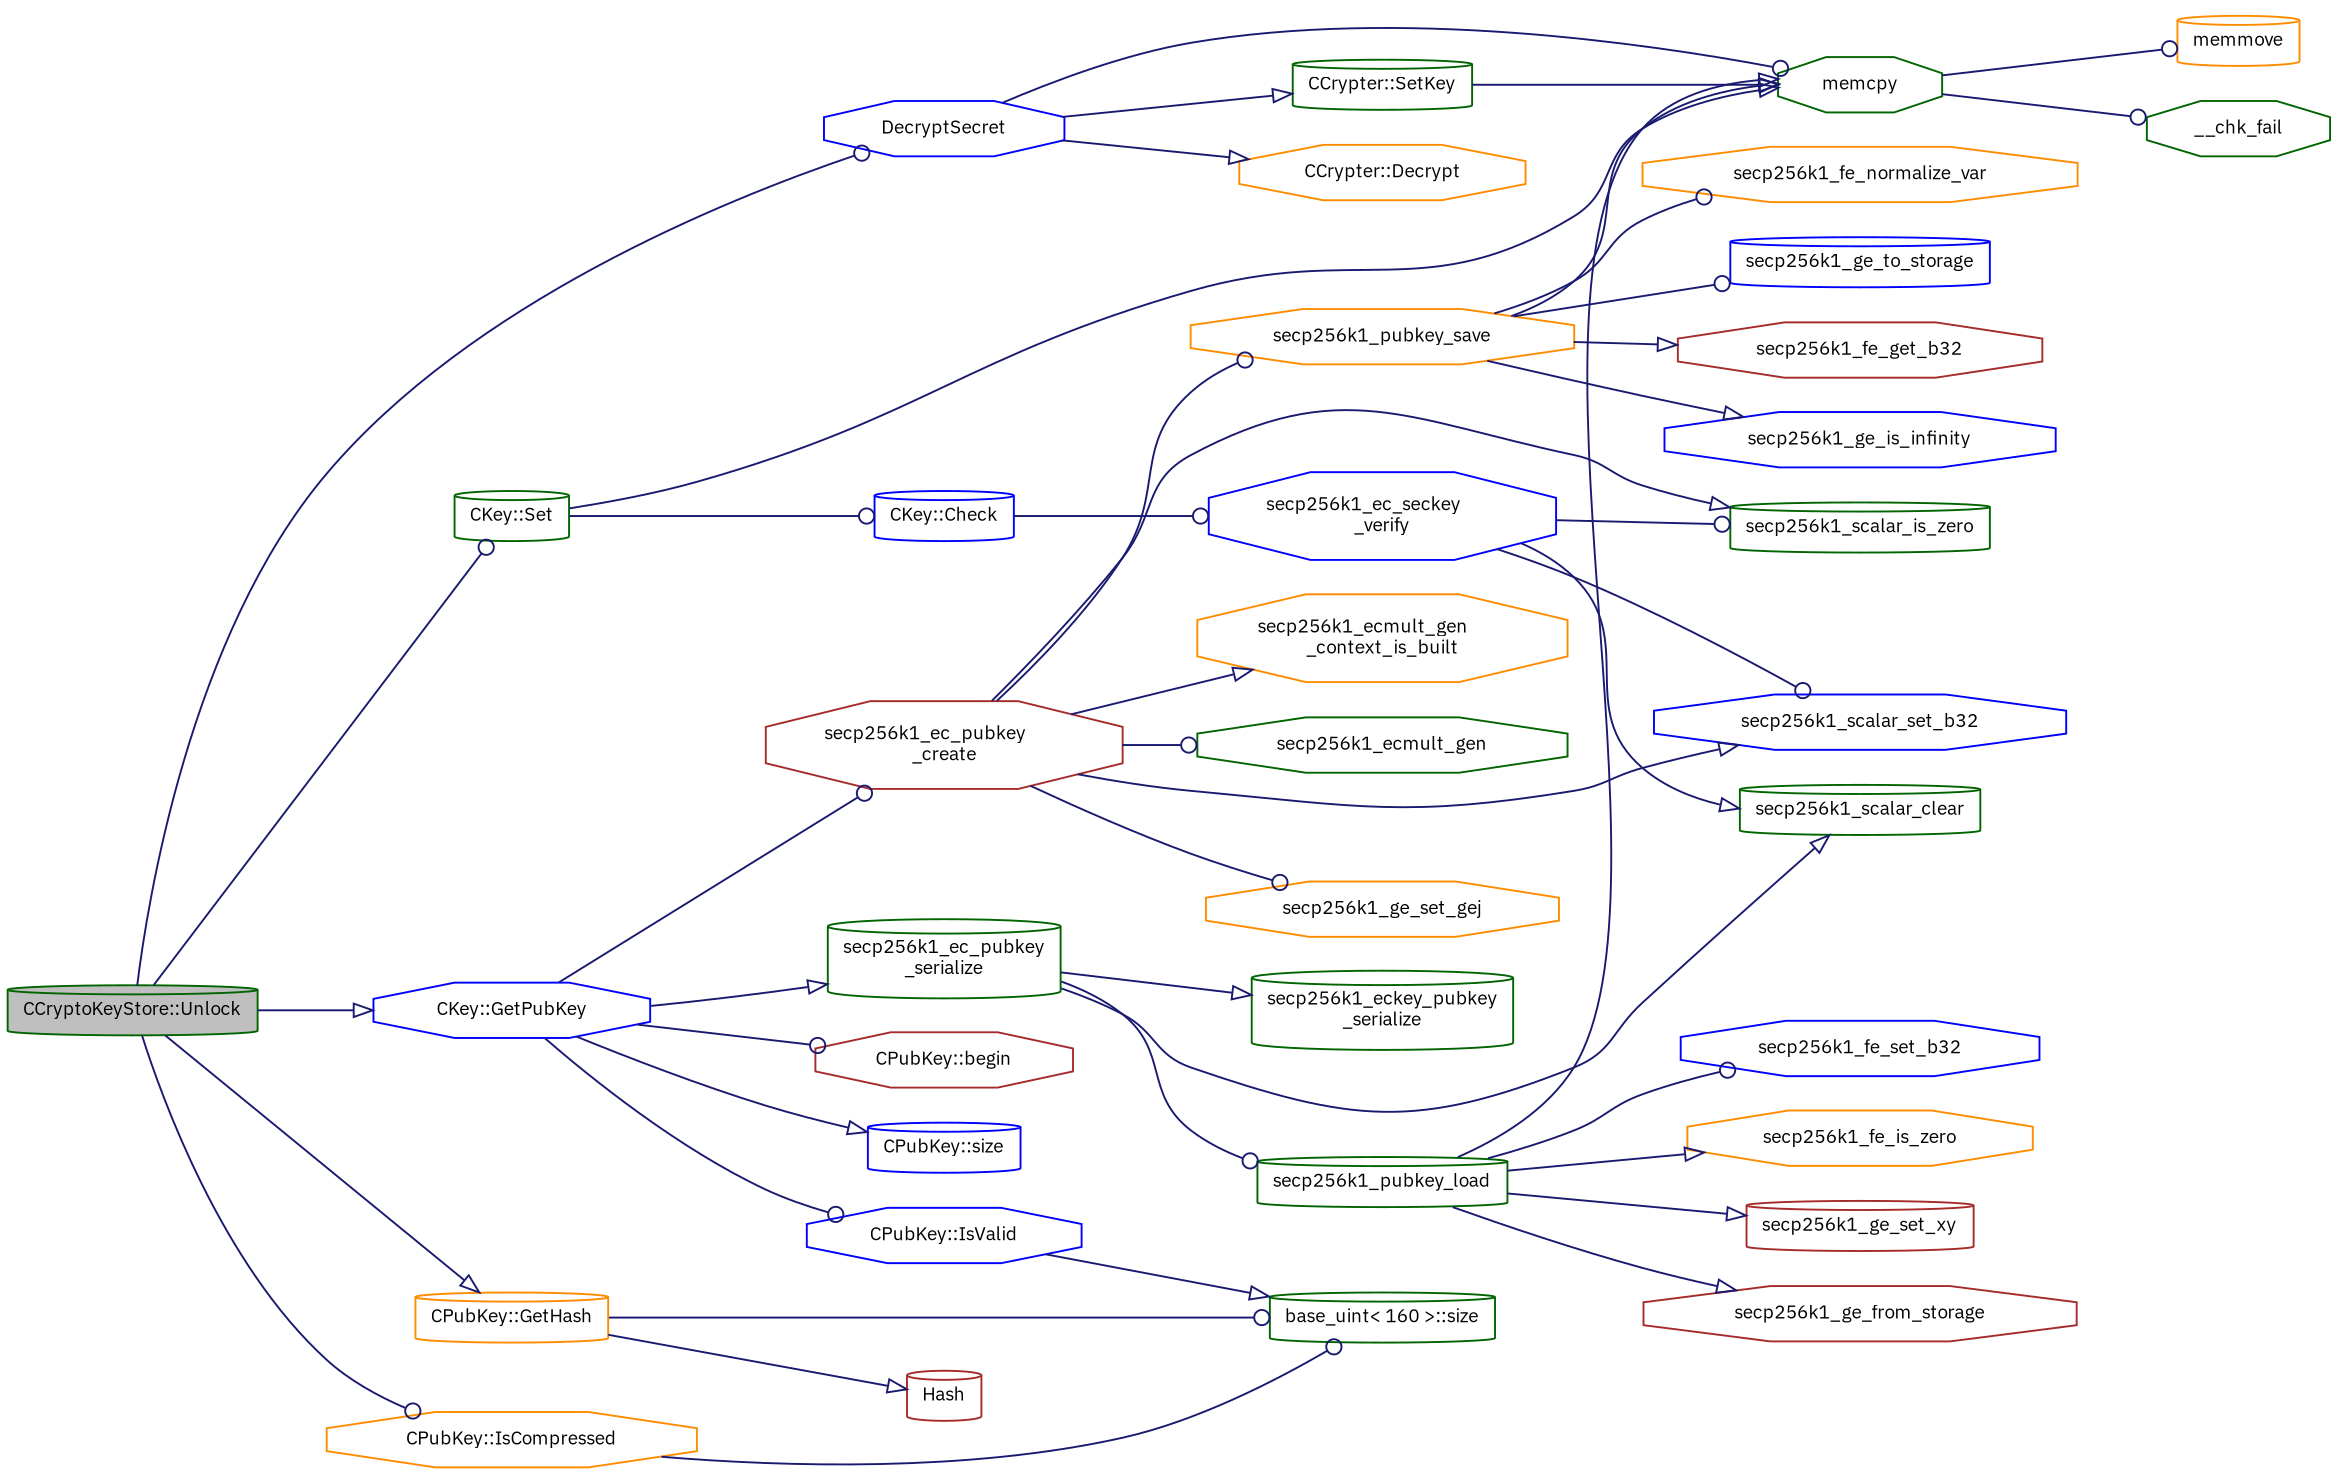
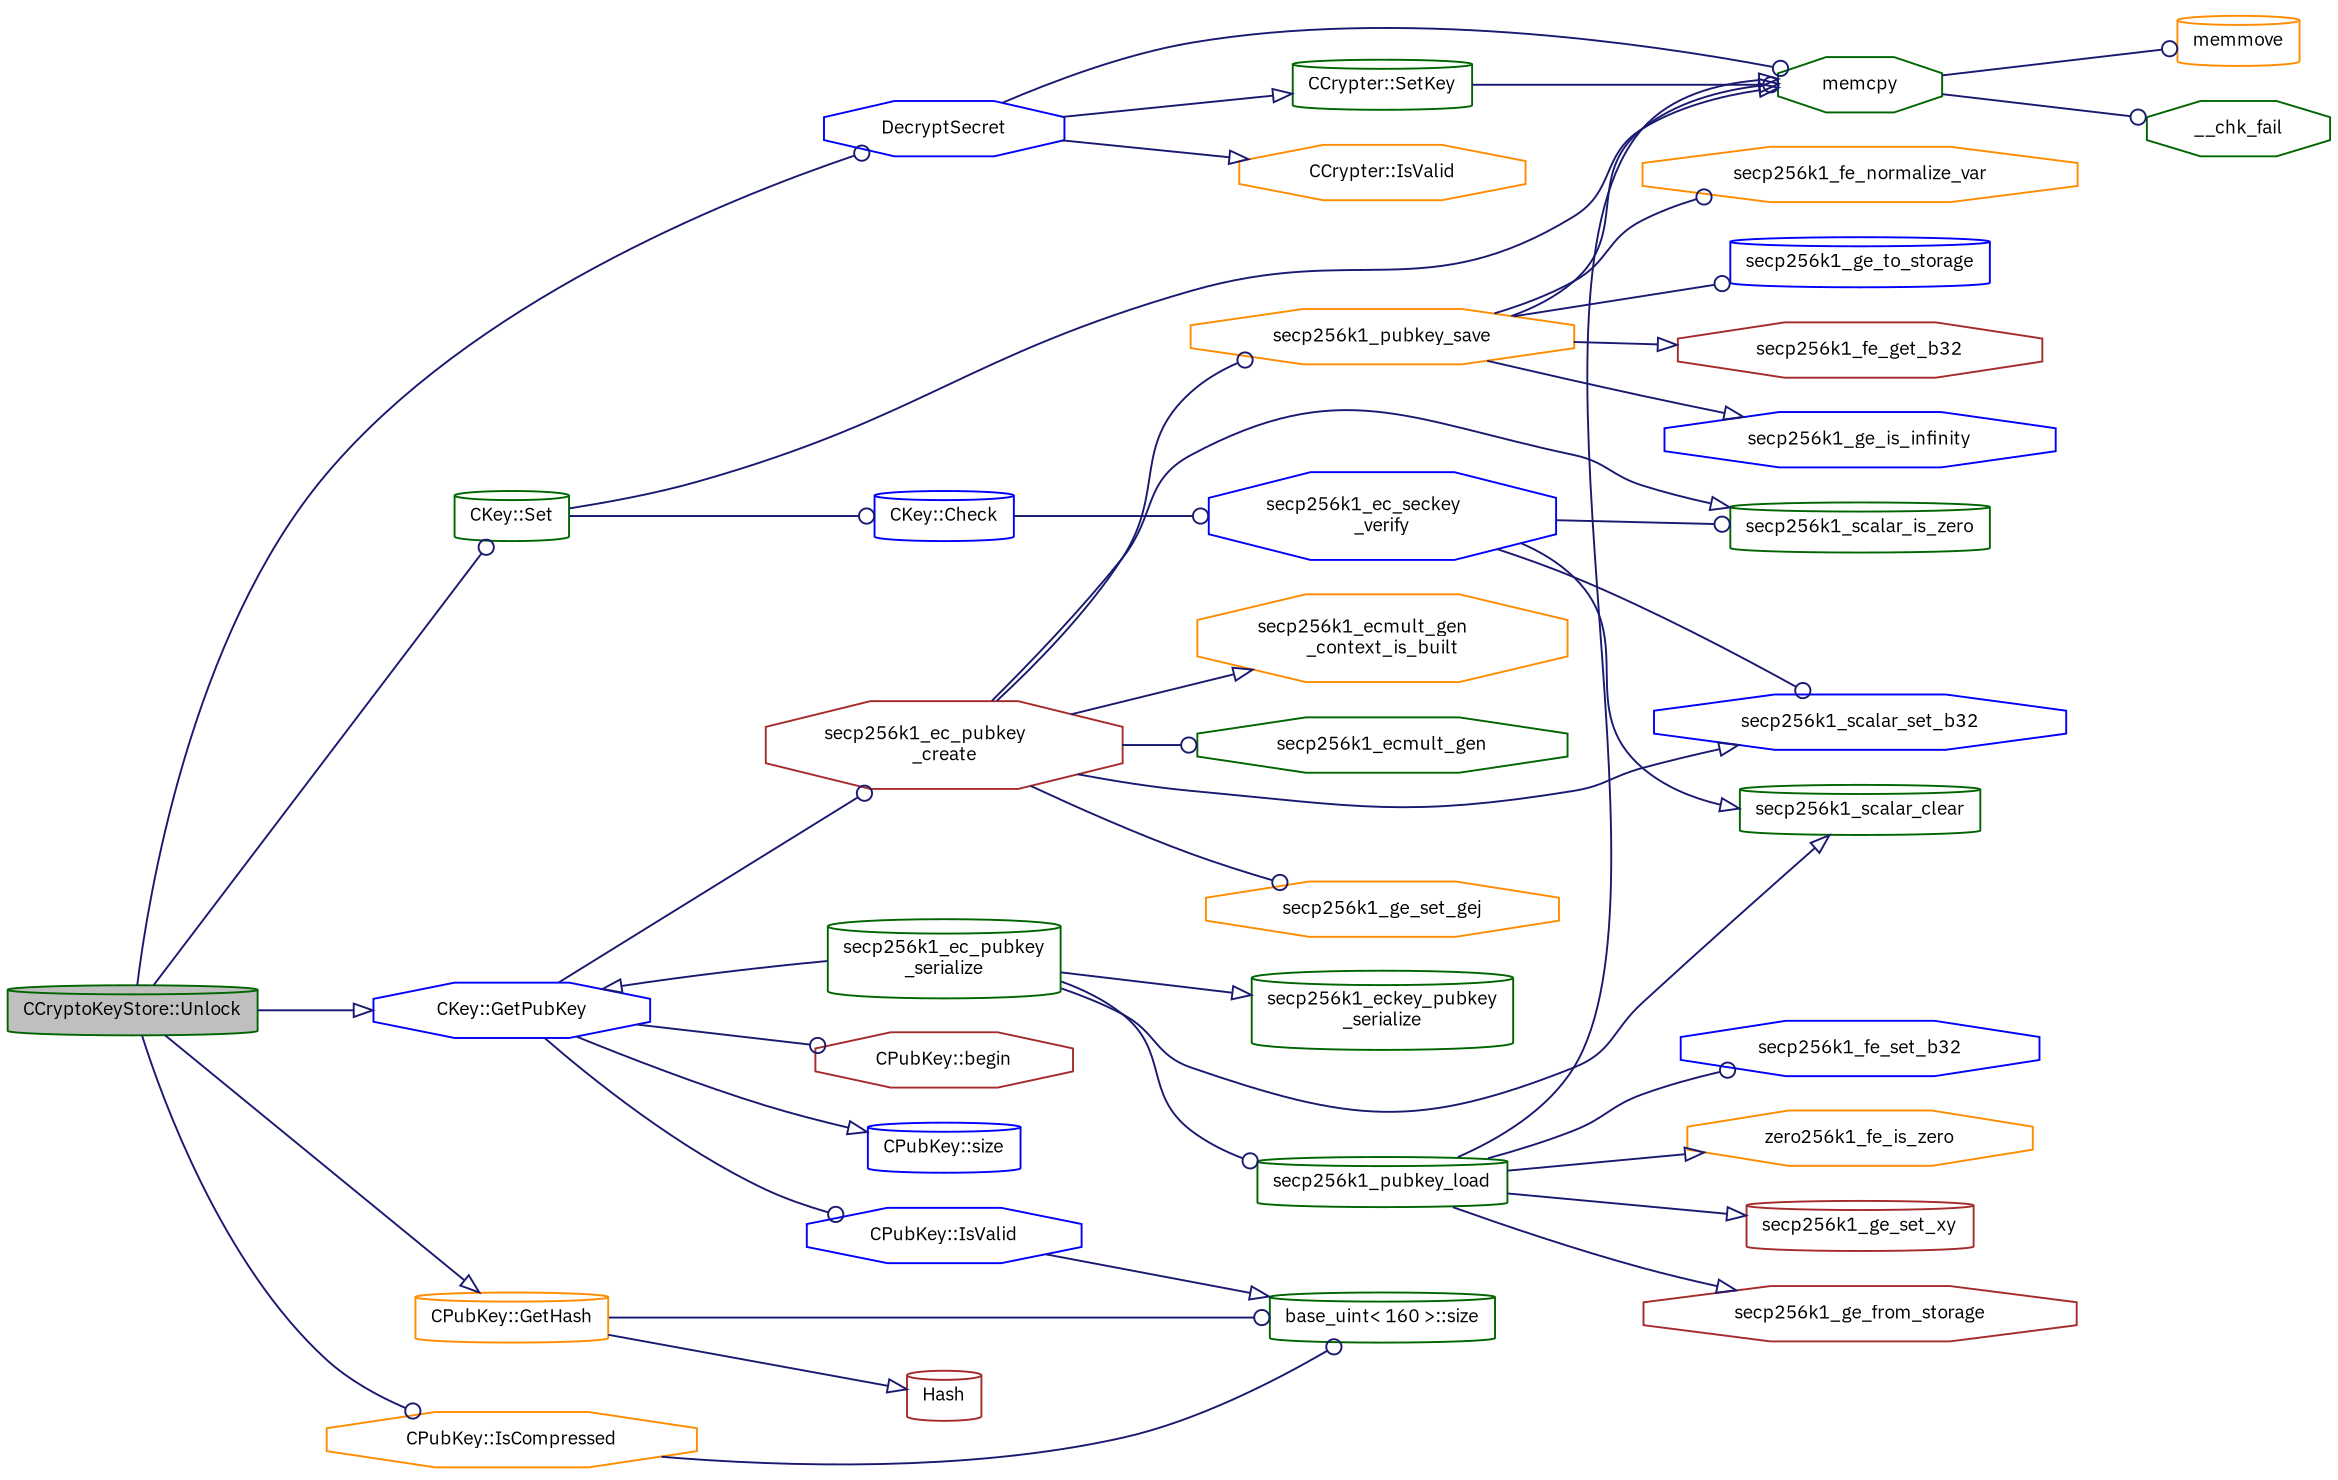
edge "CCrypter::SetKey" -> "memcpy": arrowhead onormal -> odot
node "CCrypter::Decrypt": label "CCrypter::Decrypt" -> "CCrypter::IsValid"
edge "CKey::GetPubKey" -> "secp256k1_ec_pubkey _serialize": reversed
node "secp256k1_fe_is_zero": label "secp256k1_fe_is_zero" -> "zero256k1_fe_is_zero"
